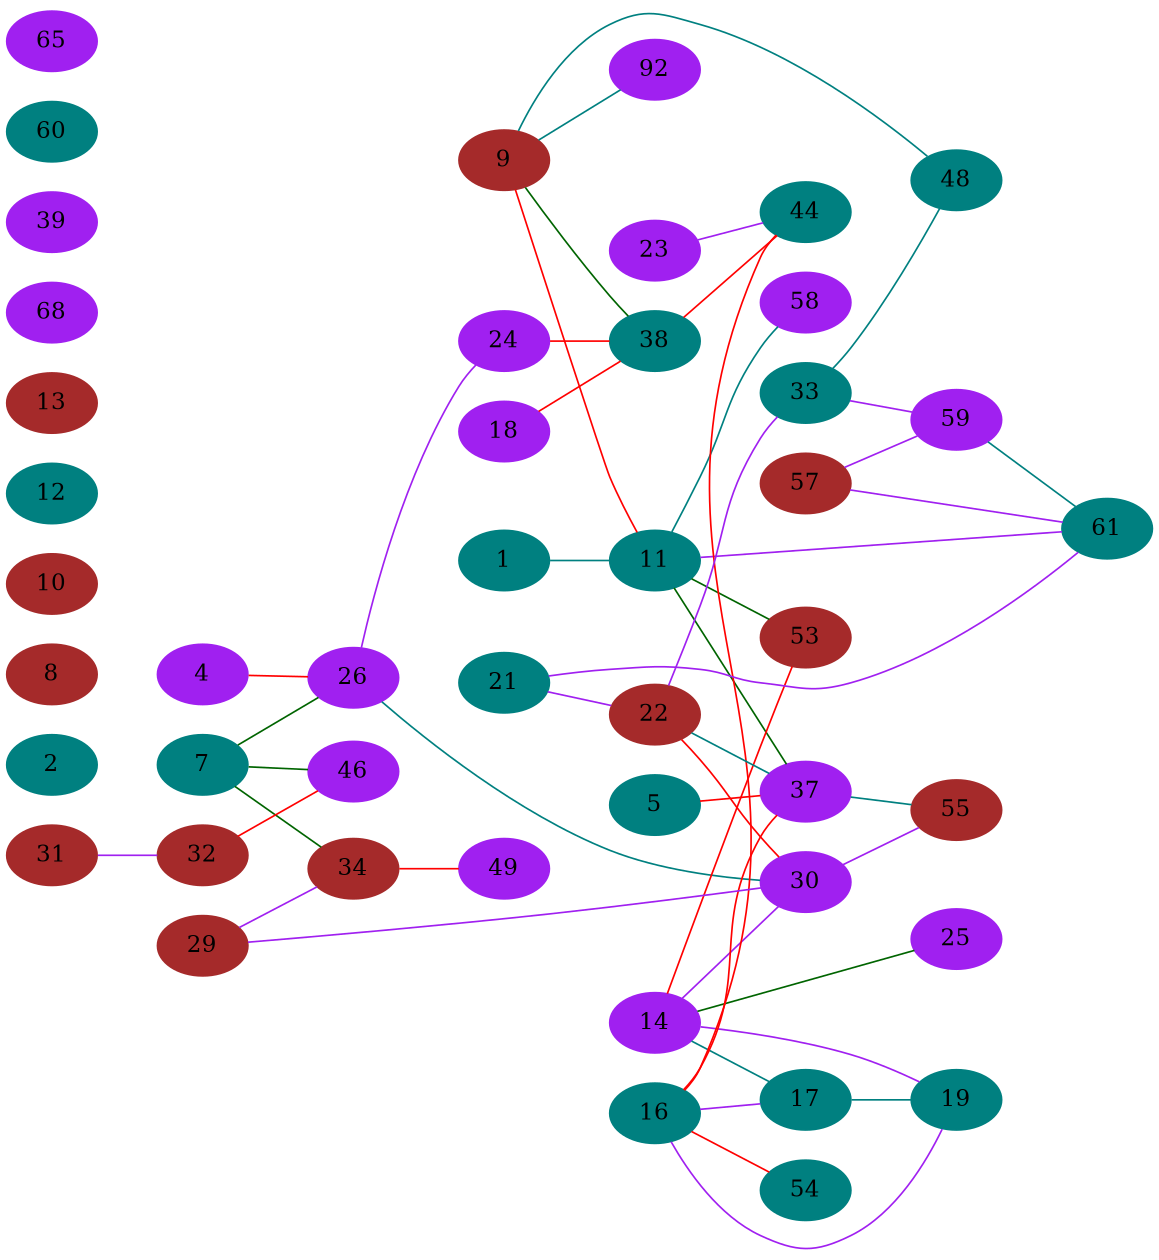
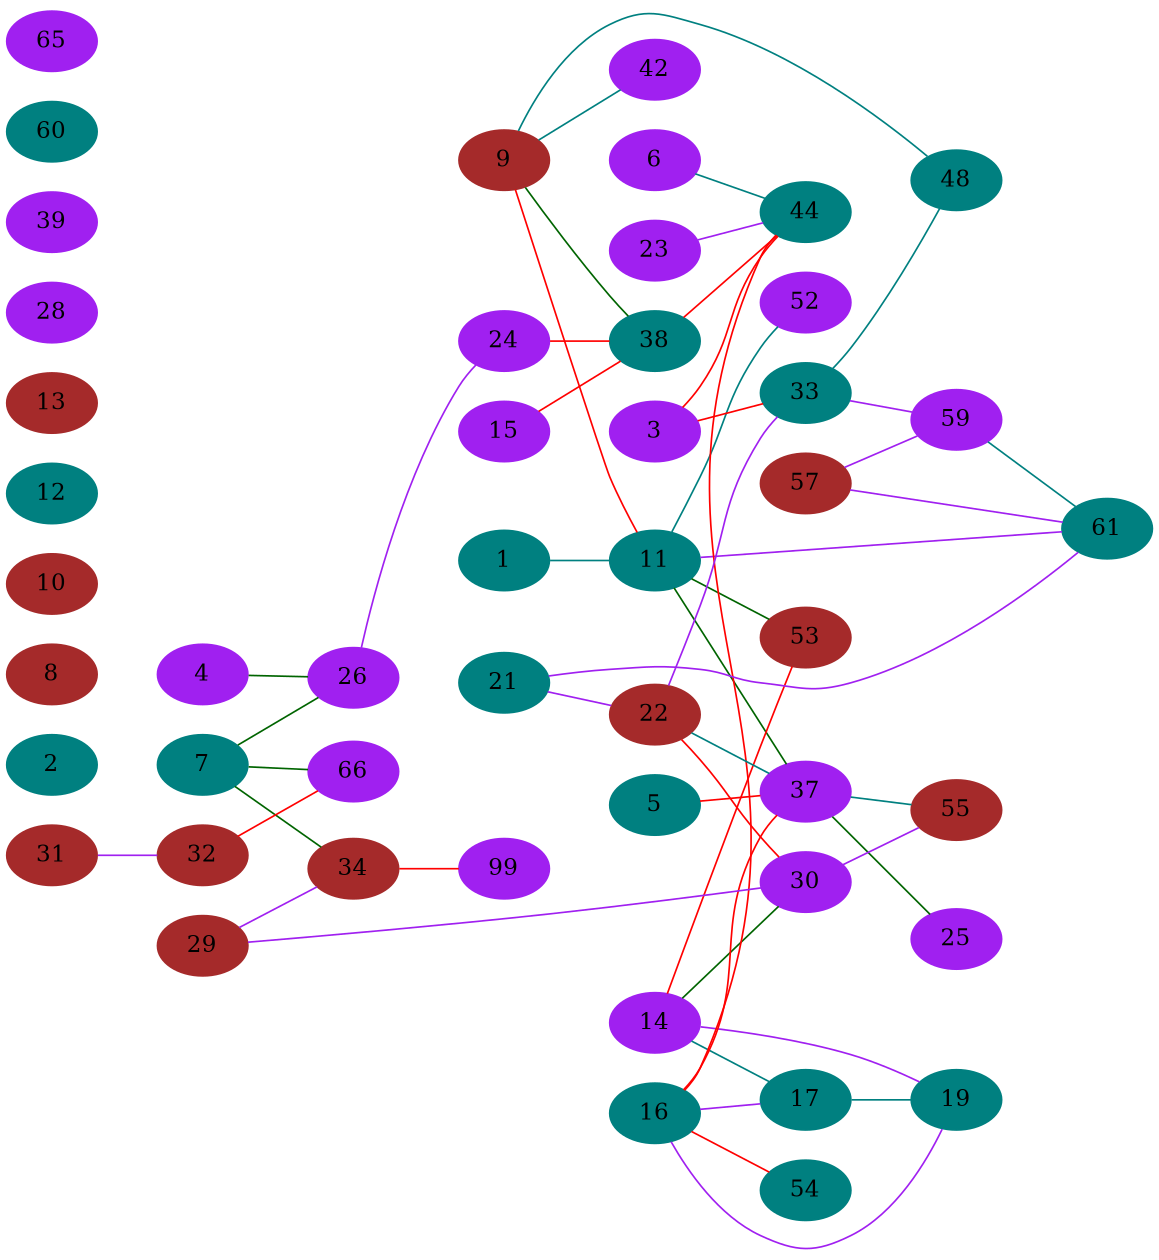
node "92": label "92" -> "42"
node "6": added
node "58": label "58" -> "52"
node "68": label "68" -> "28"
node "18": label "18" -> "15"
node "3": added
edge "4" -- "26": color red -> darkgreen
node "46": label "46" -> "66"
edge "26" -- "30": removed
node "49": label "49" -> "99"
edge "30" -- "14": color purple -> darkgreen
edge "25" -- "14": now "25" -- "37"
